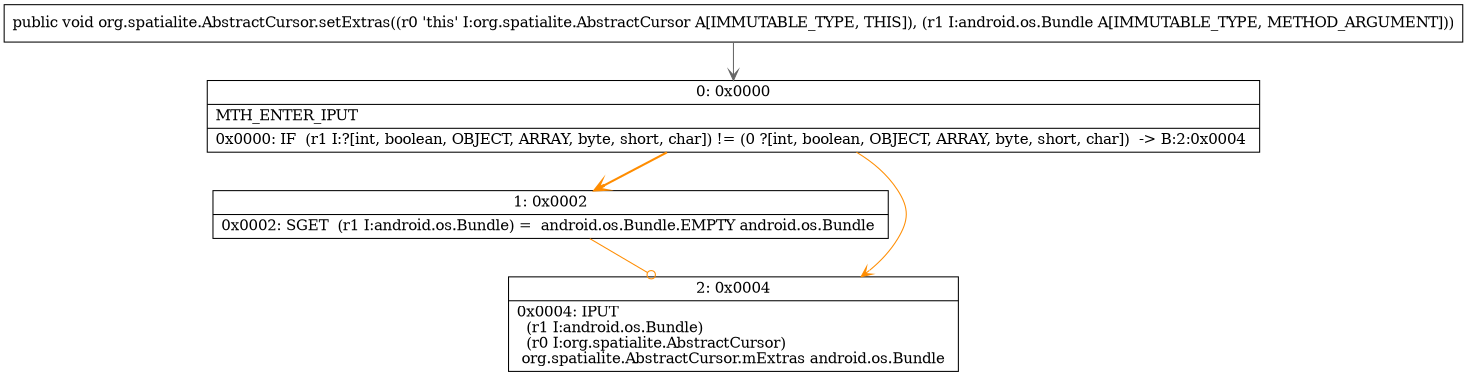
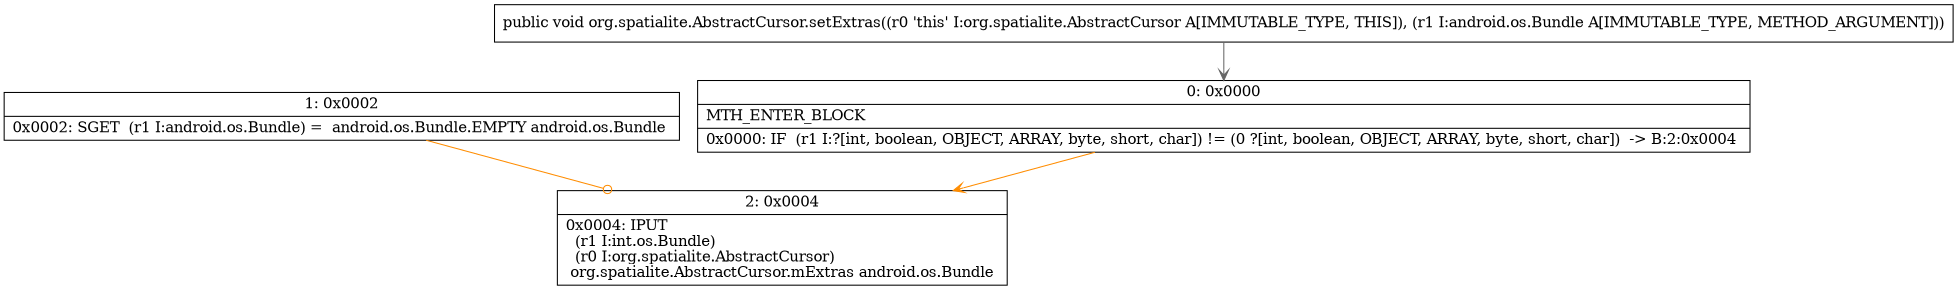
node "0: 0x0000": text "MTH_ENTER_IPUT" -> "MTH_ENTER_BLOCK"
edge "0: 0x0000" -> "1: 0x0002": removed
node "2: 0x0004": text "(r1 I:android.os.Bundle)" -> "(r1 I:int.os.Bundle)"
